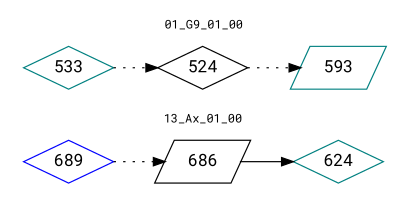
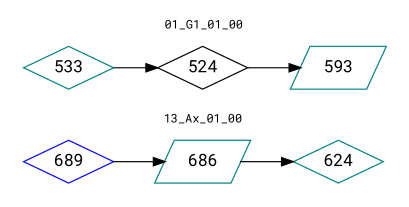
cluster "01_G9_01_00": label "01_G9_01_00" -> "01_G1_01_00"
edge "533" -> "524": style dotted -> solid
edge "524" -> "593": style dotted -> solid
edge "689" -> "686": style dotted -> solid
node "686": color black -> teal
